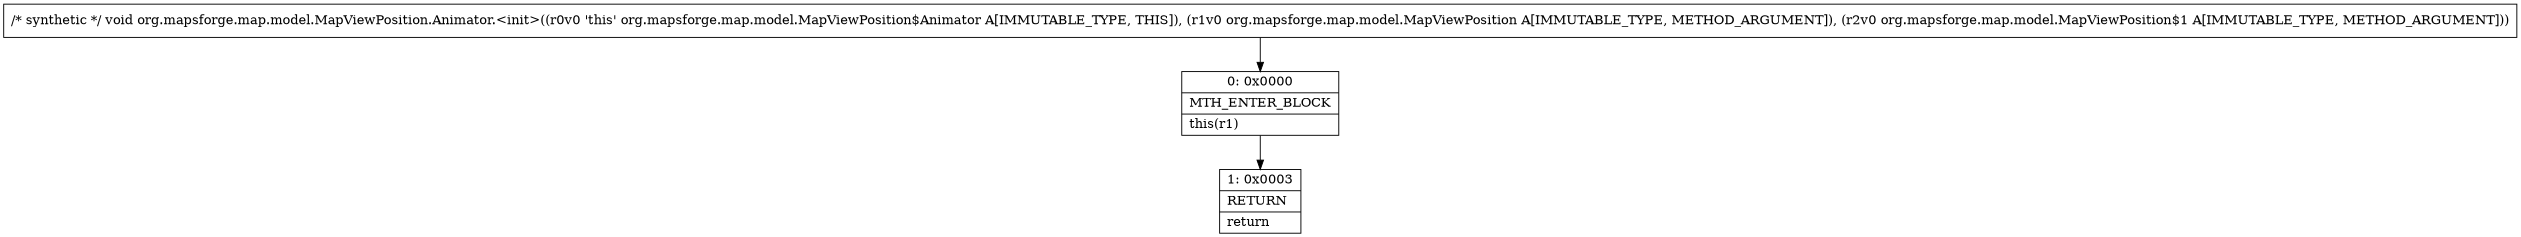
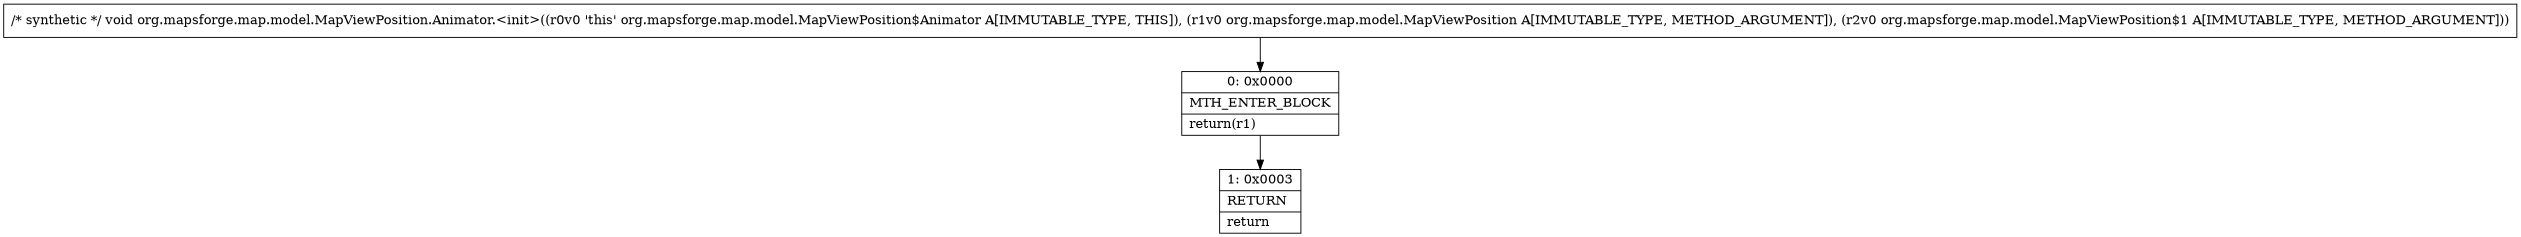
node "0: 0x0000": text "this(r1)" -> "return(r1)"
